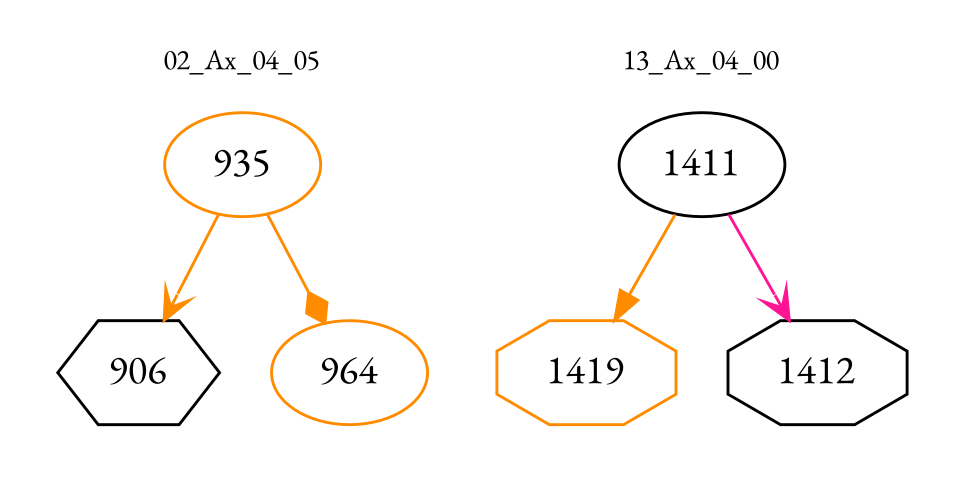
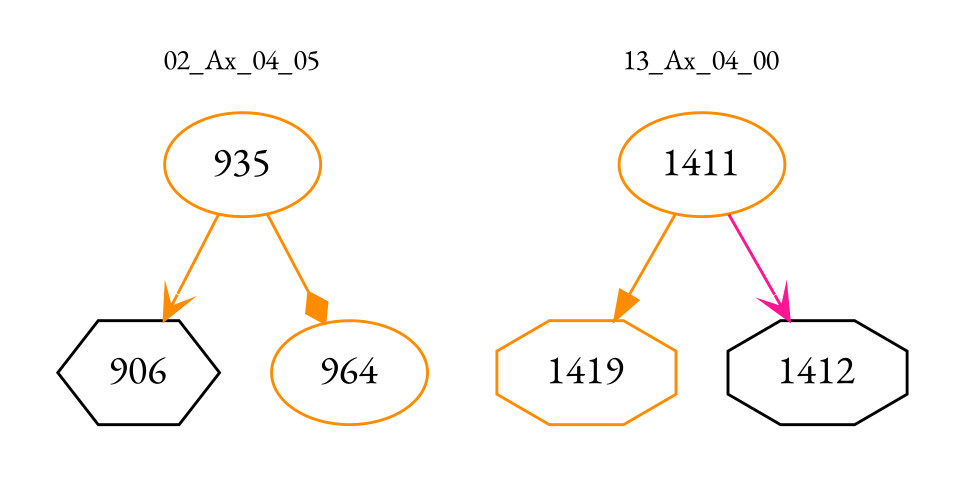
node "1411": color black -> darkorange
